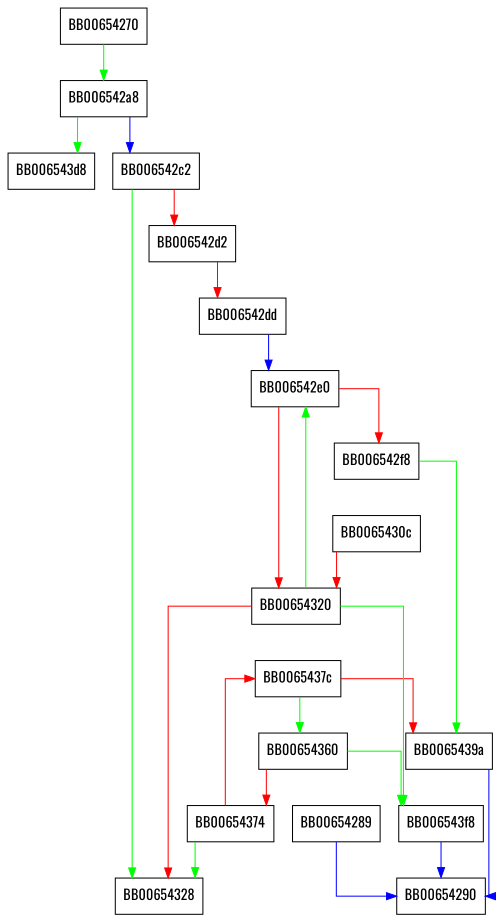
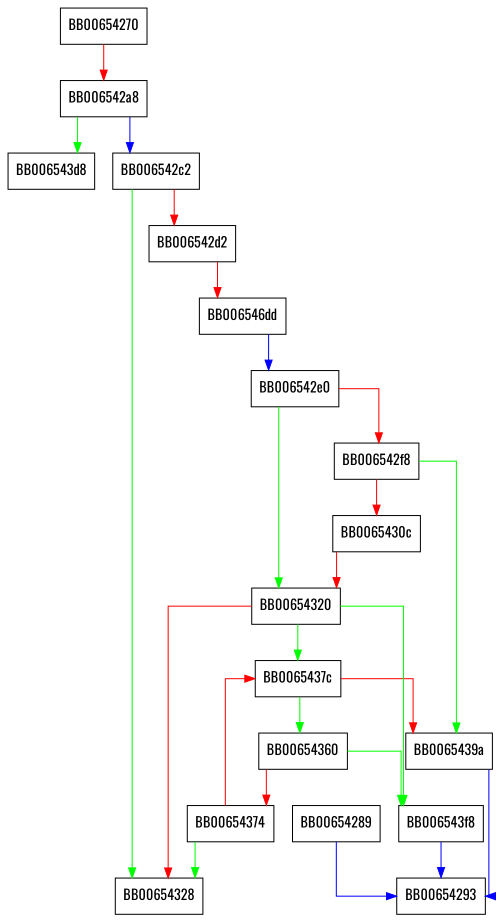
edge "BB00654270" -> "BB006542a8": color green -> red
node "BB006542dd": label "BB006542dd" -> "BB006546dd"
edge "BB006542e0" -> "BB00654320": color red -> green
edge "BB006542f8" -> "BB0065430c": added
edge "BB00654320" -> "BB006542e0": now "BB00654320" -> "BB0065437c"
node "BB00654290": label "BB00654290" -> "BB00654293"
